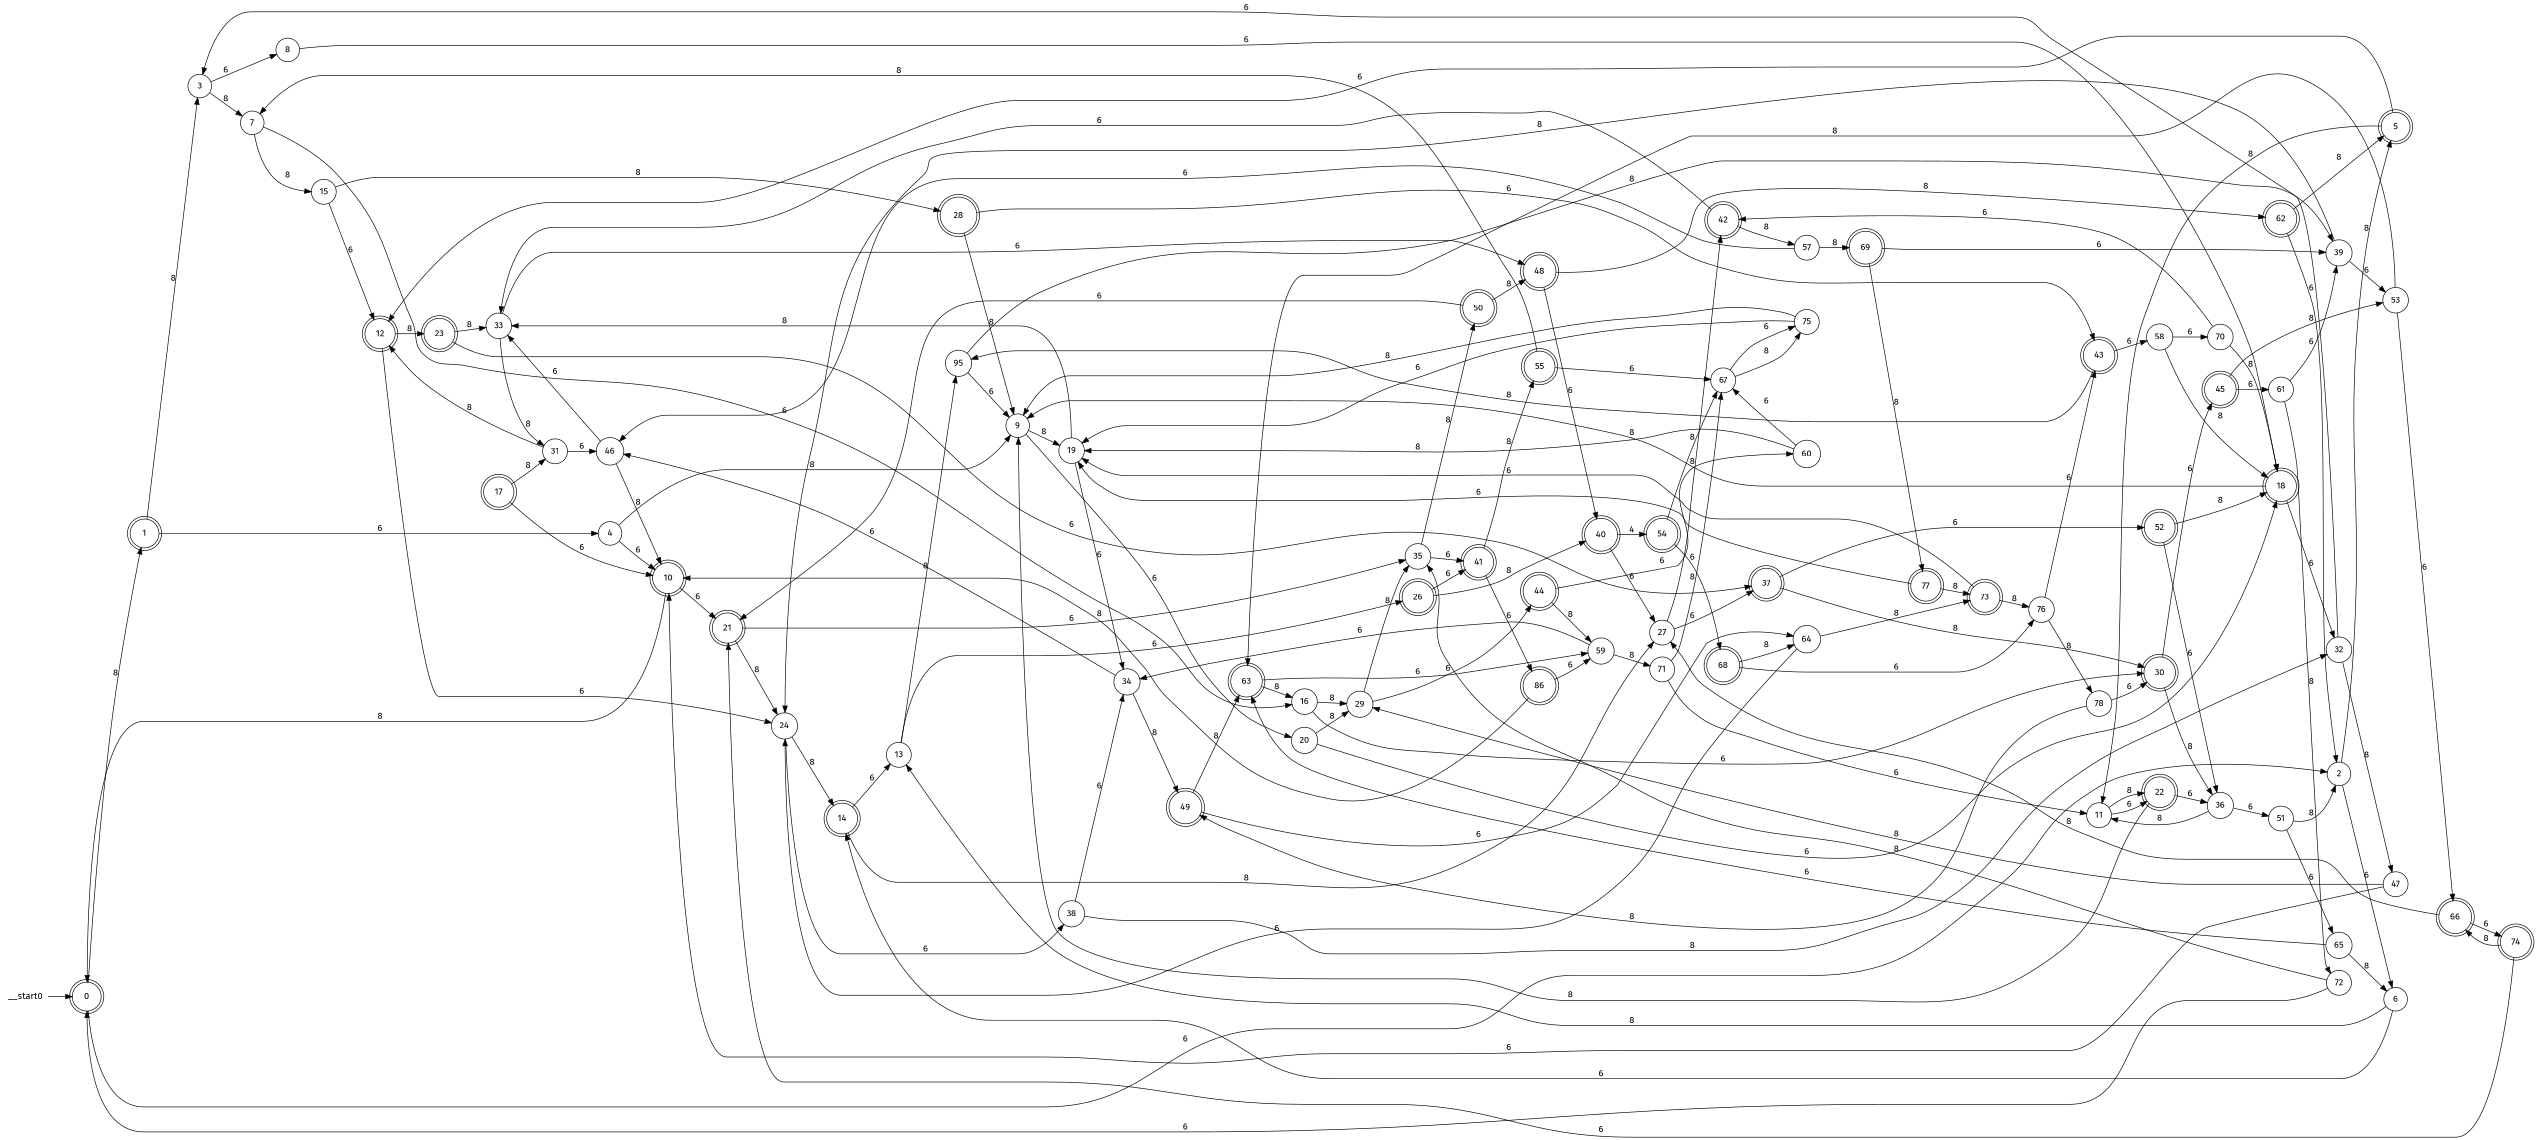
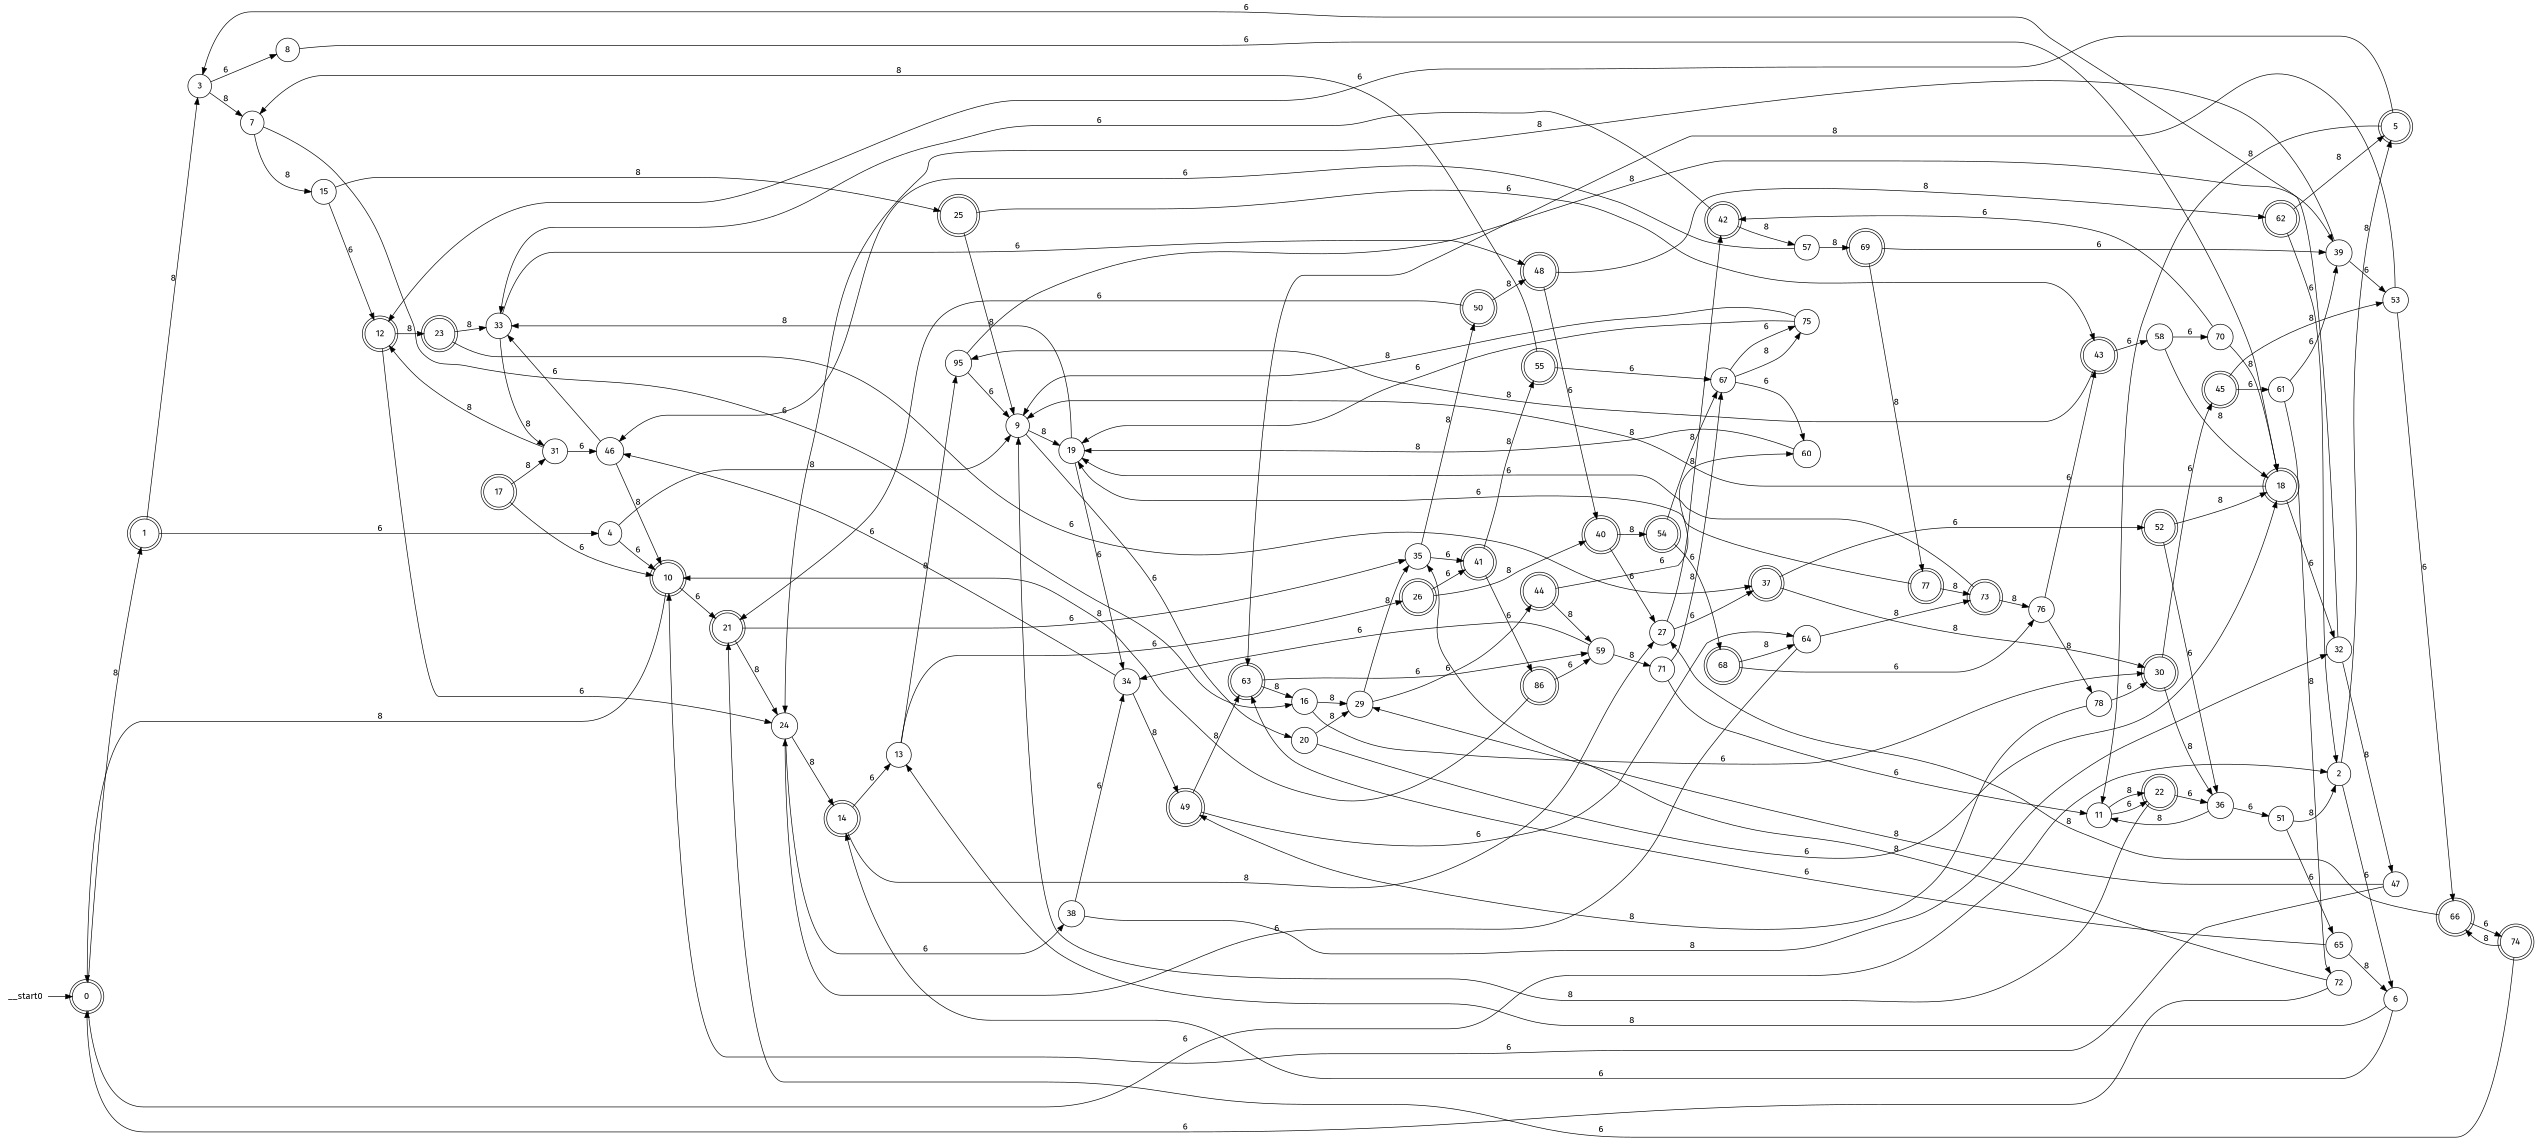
node "28": label "28" -> "25"
edge "60" -> "67": reversed
edge "40" -> "54": label "4" -> "8"
